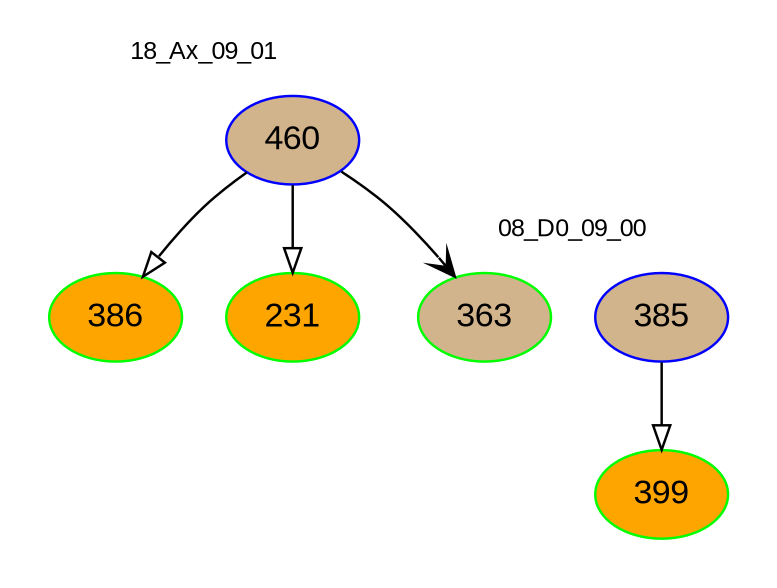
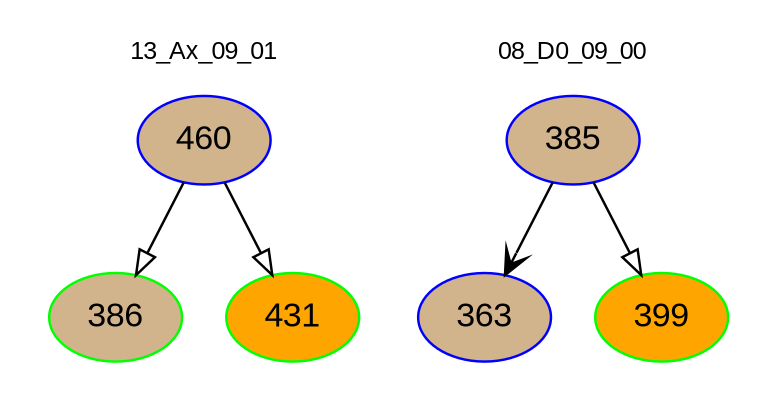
cluster "18_Ax_09_01": label "18_Ax_09_01" -> "13_Ax_09_01"
edge "460" -> "363": now "385" -> "363"
node "386": fillcolor orange -> tan
node "231": label "231" -> "431"
node "363": color green -> blue
